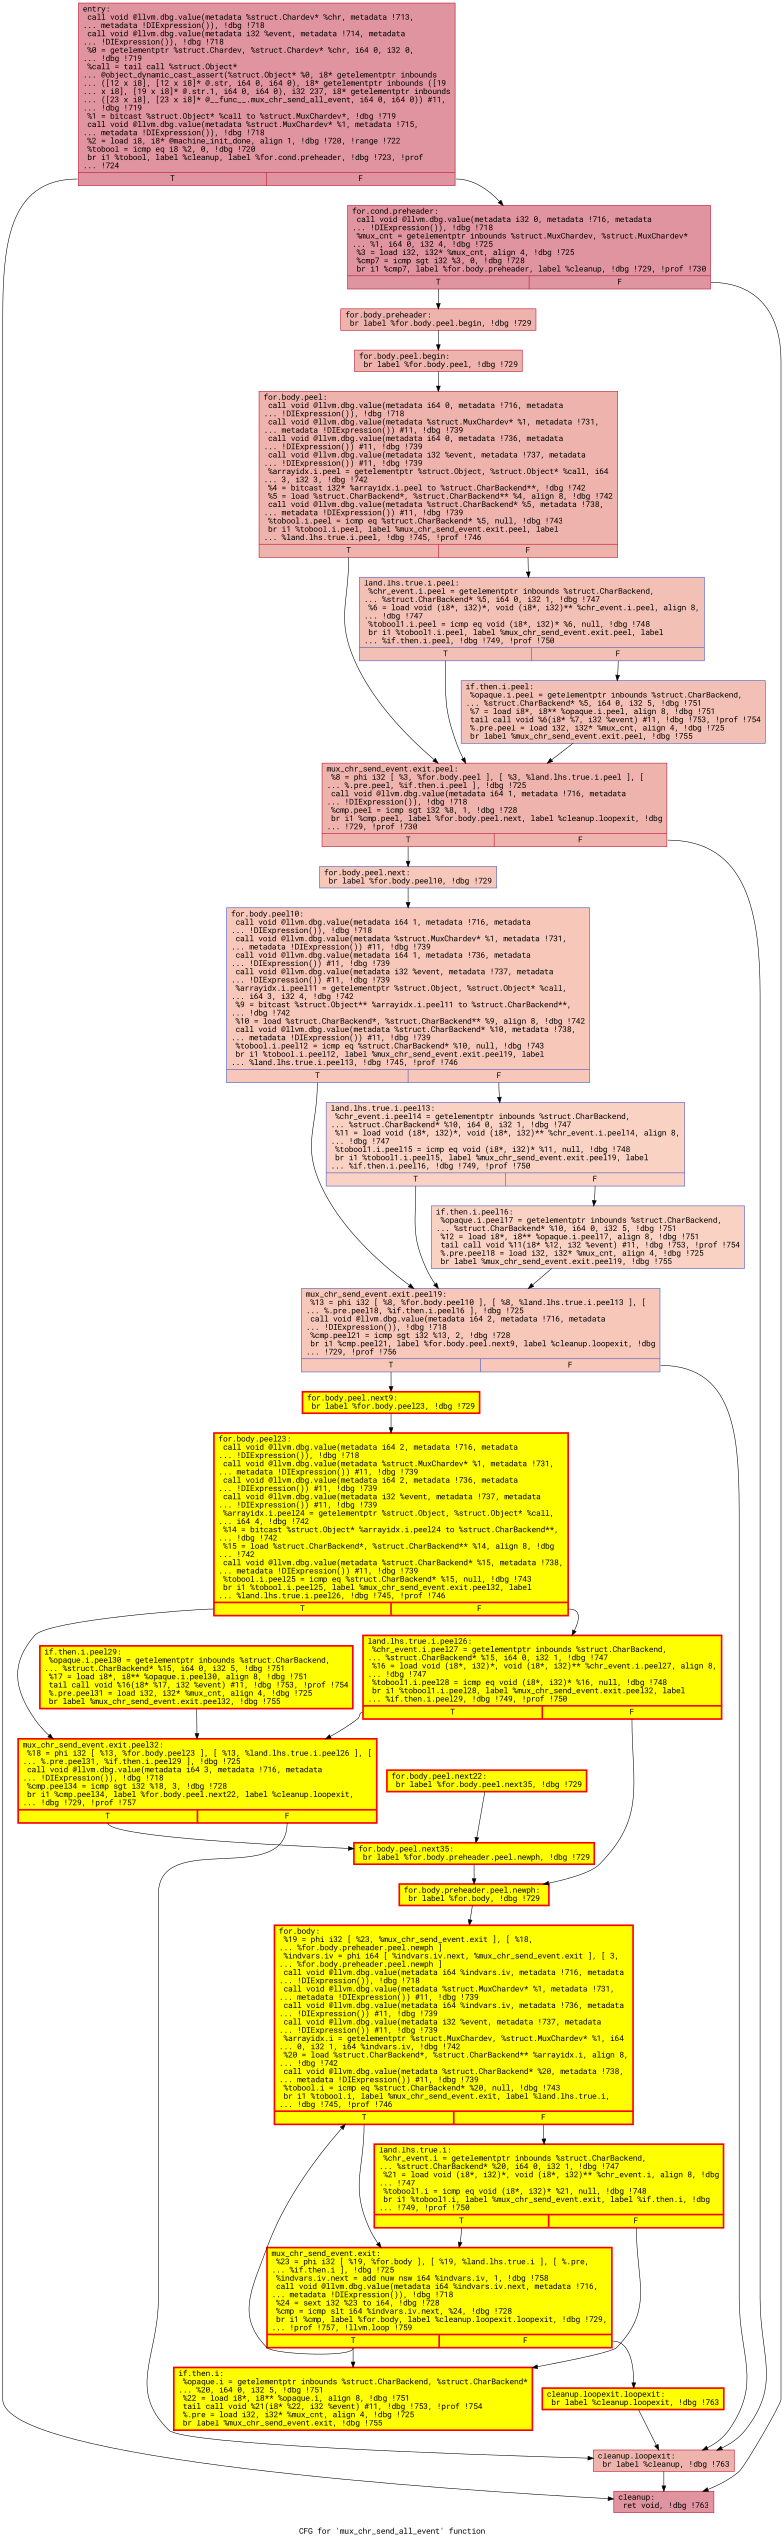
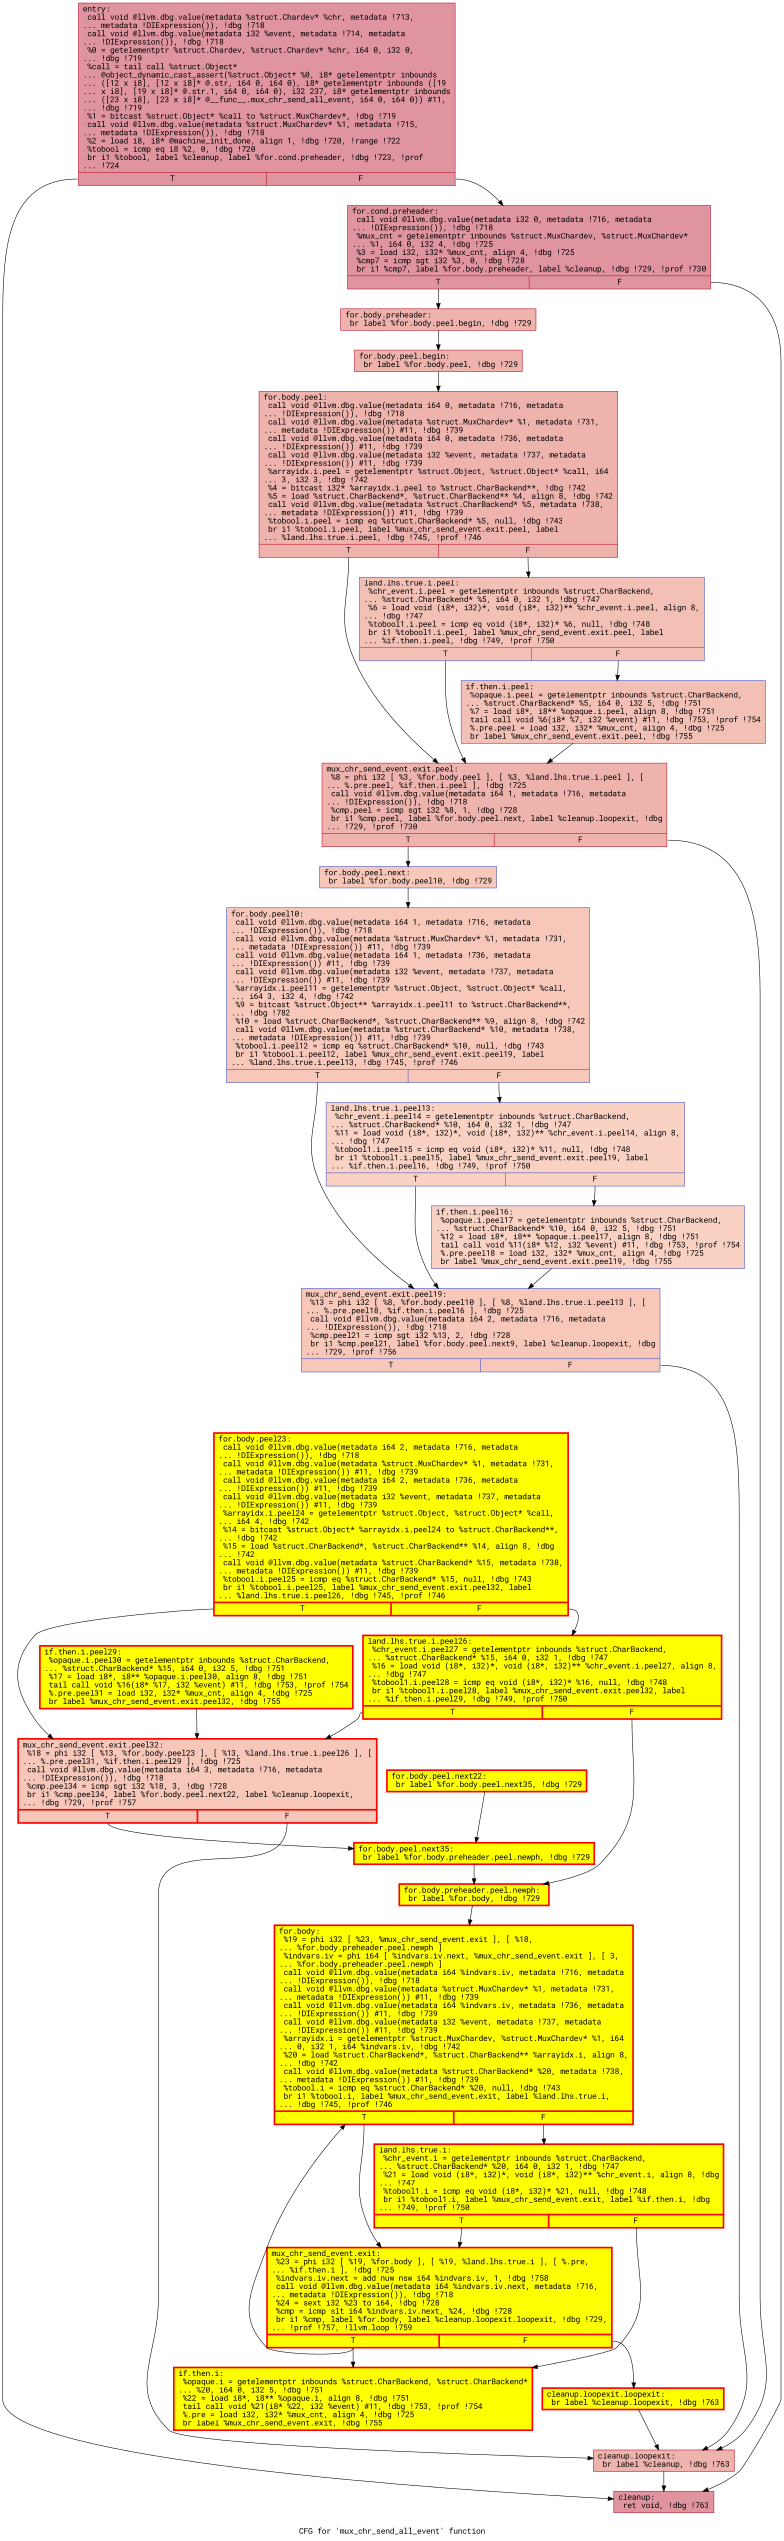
node "for.body.peel10:": text "... !dbg !742" -> "... !dbg !782"
node "for.body.peel.next9:": removed
node "mux_chr_send_event.exit.peel32:": fillcolor yellow -> #ec7f6370
